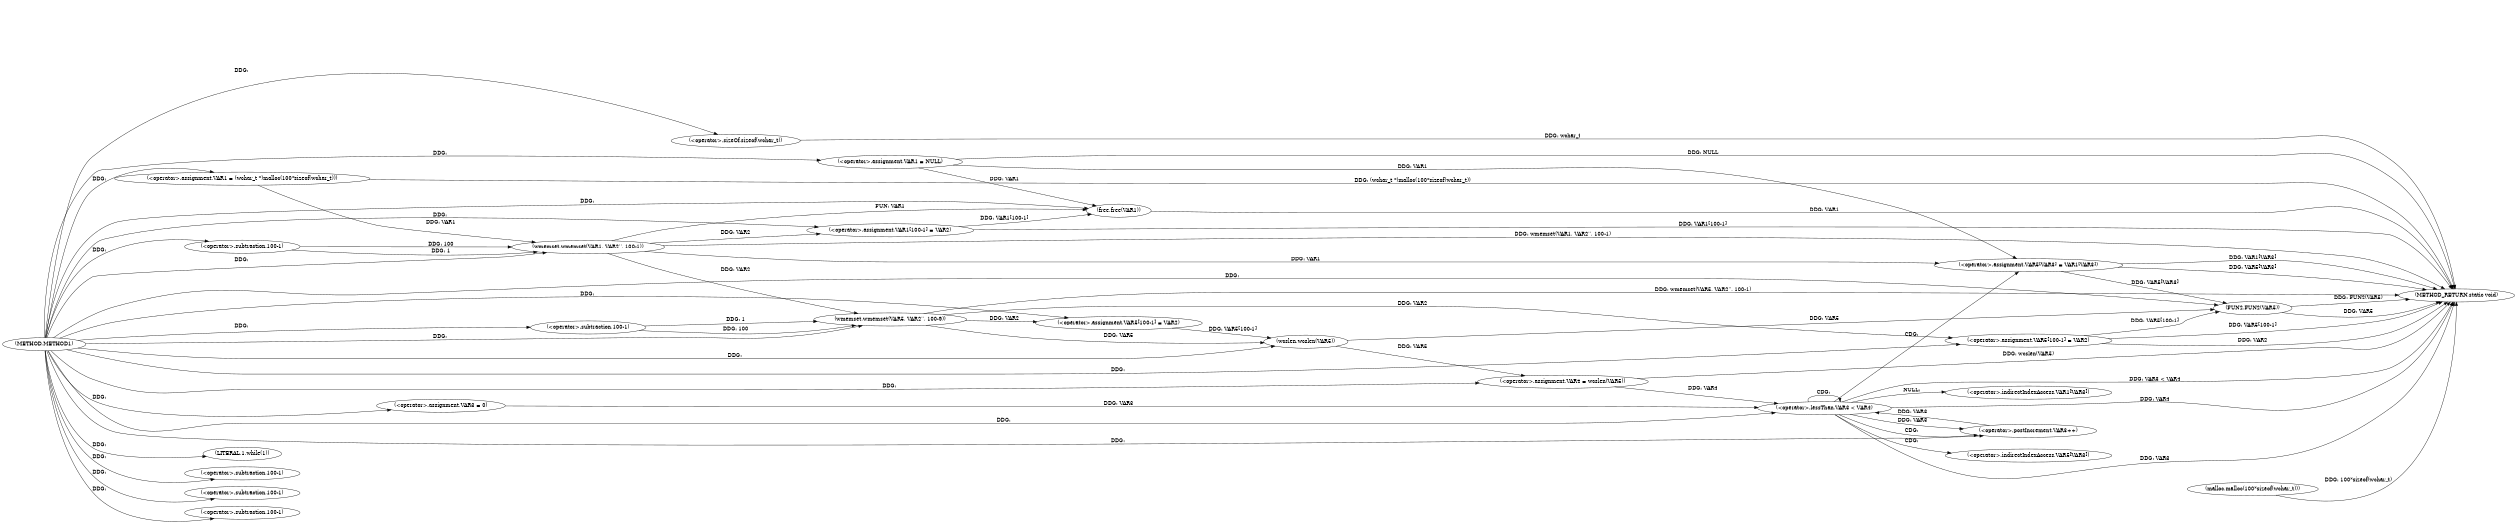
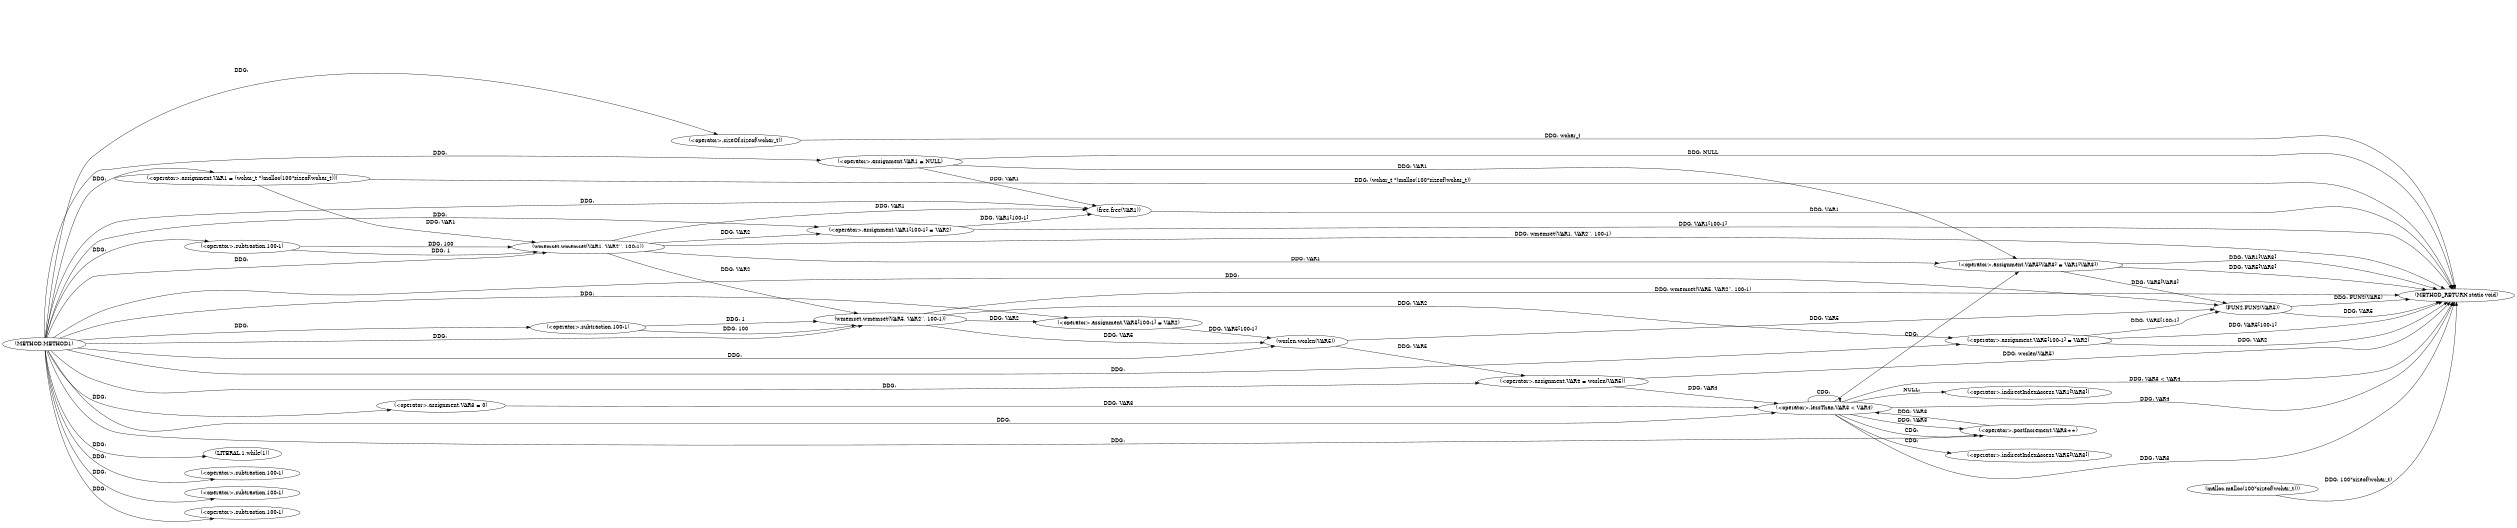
edge "(wmemset,wmemset(VAR1, VAR2'', 100-1))" -> "(free,free(VAR1))": label "FUN: VAR1" -> "DDG: VAR1"
node "(wmemset,wmemset(VAR5, VAR2'', 100-9))": label "(wmemset,wmemset(VAR5, VAR2'', 100-9))" -> "(wmemset,wmemset(VAR5, VAR2'', 100-1))"
